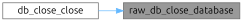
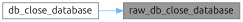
node "db_close_close": label "db_close_close" -> "db_close_database"
